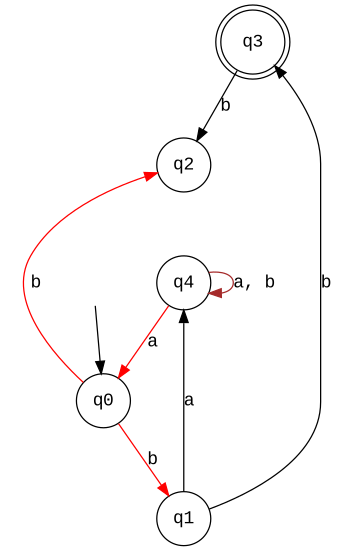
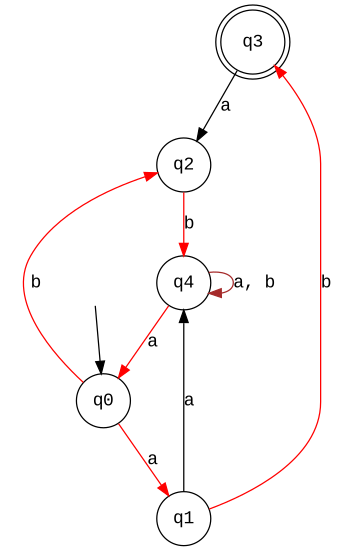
edge "q3" -> "q2": label "b" -> "a"
edge "q2" -> "q4": added, label "b"
edge "q1" -> "q3": color black -> red
edge "q0" -> "q1": label "b" -> "a"
